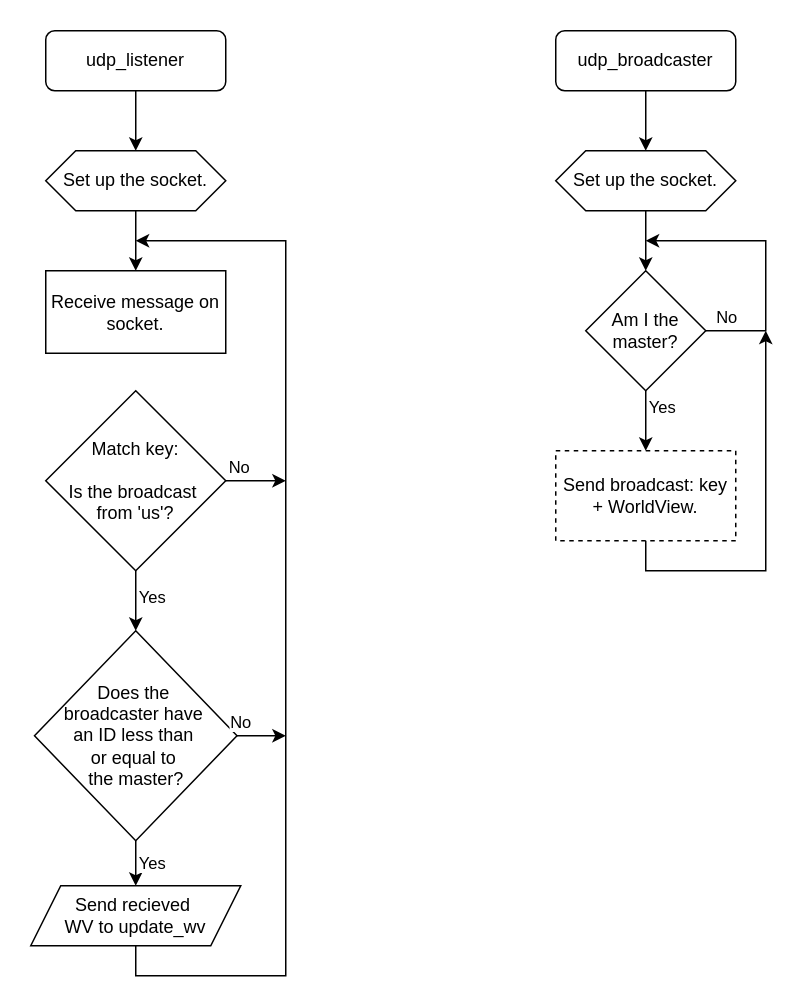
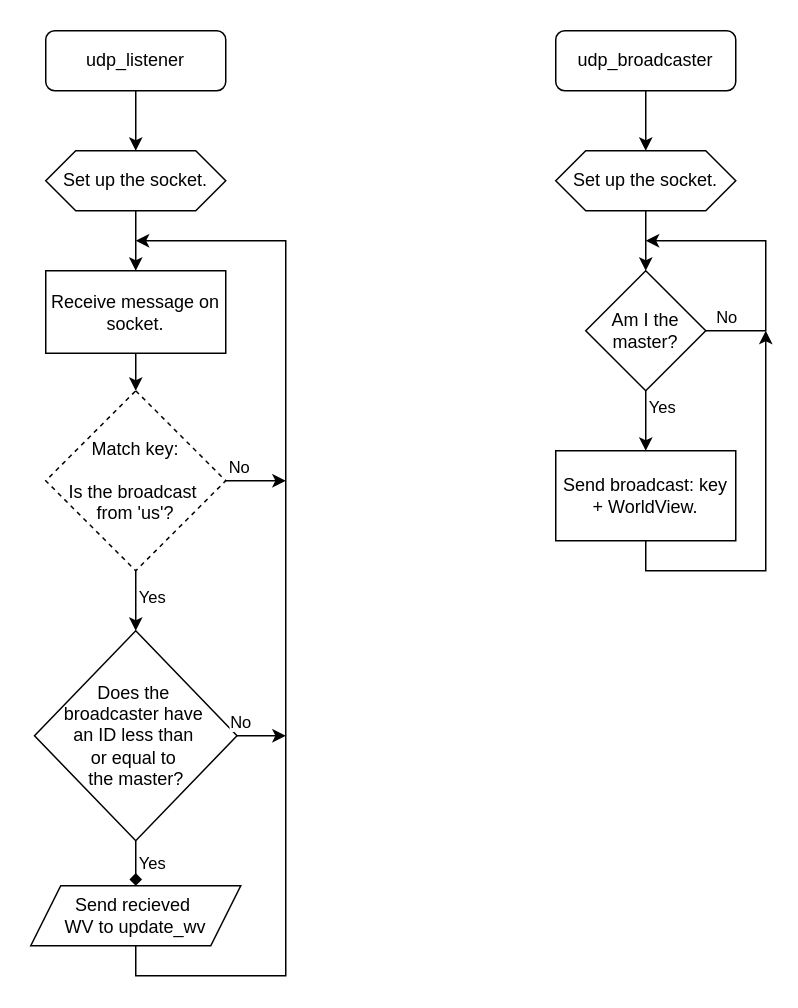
edge "Receive message on socket." -> "Match key: Is the broadcast from 'us'?": added
node "Match key: Is the broadcast from 'us'?": style solid -> dashed
node "Send broadcast: key + WorldView.": style dashed -> solid
edge "Does the broadcaster have an ID less than or equal to the master?" -> "Send recieved WV to update_wv": arrowhead classic -> diamond
